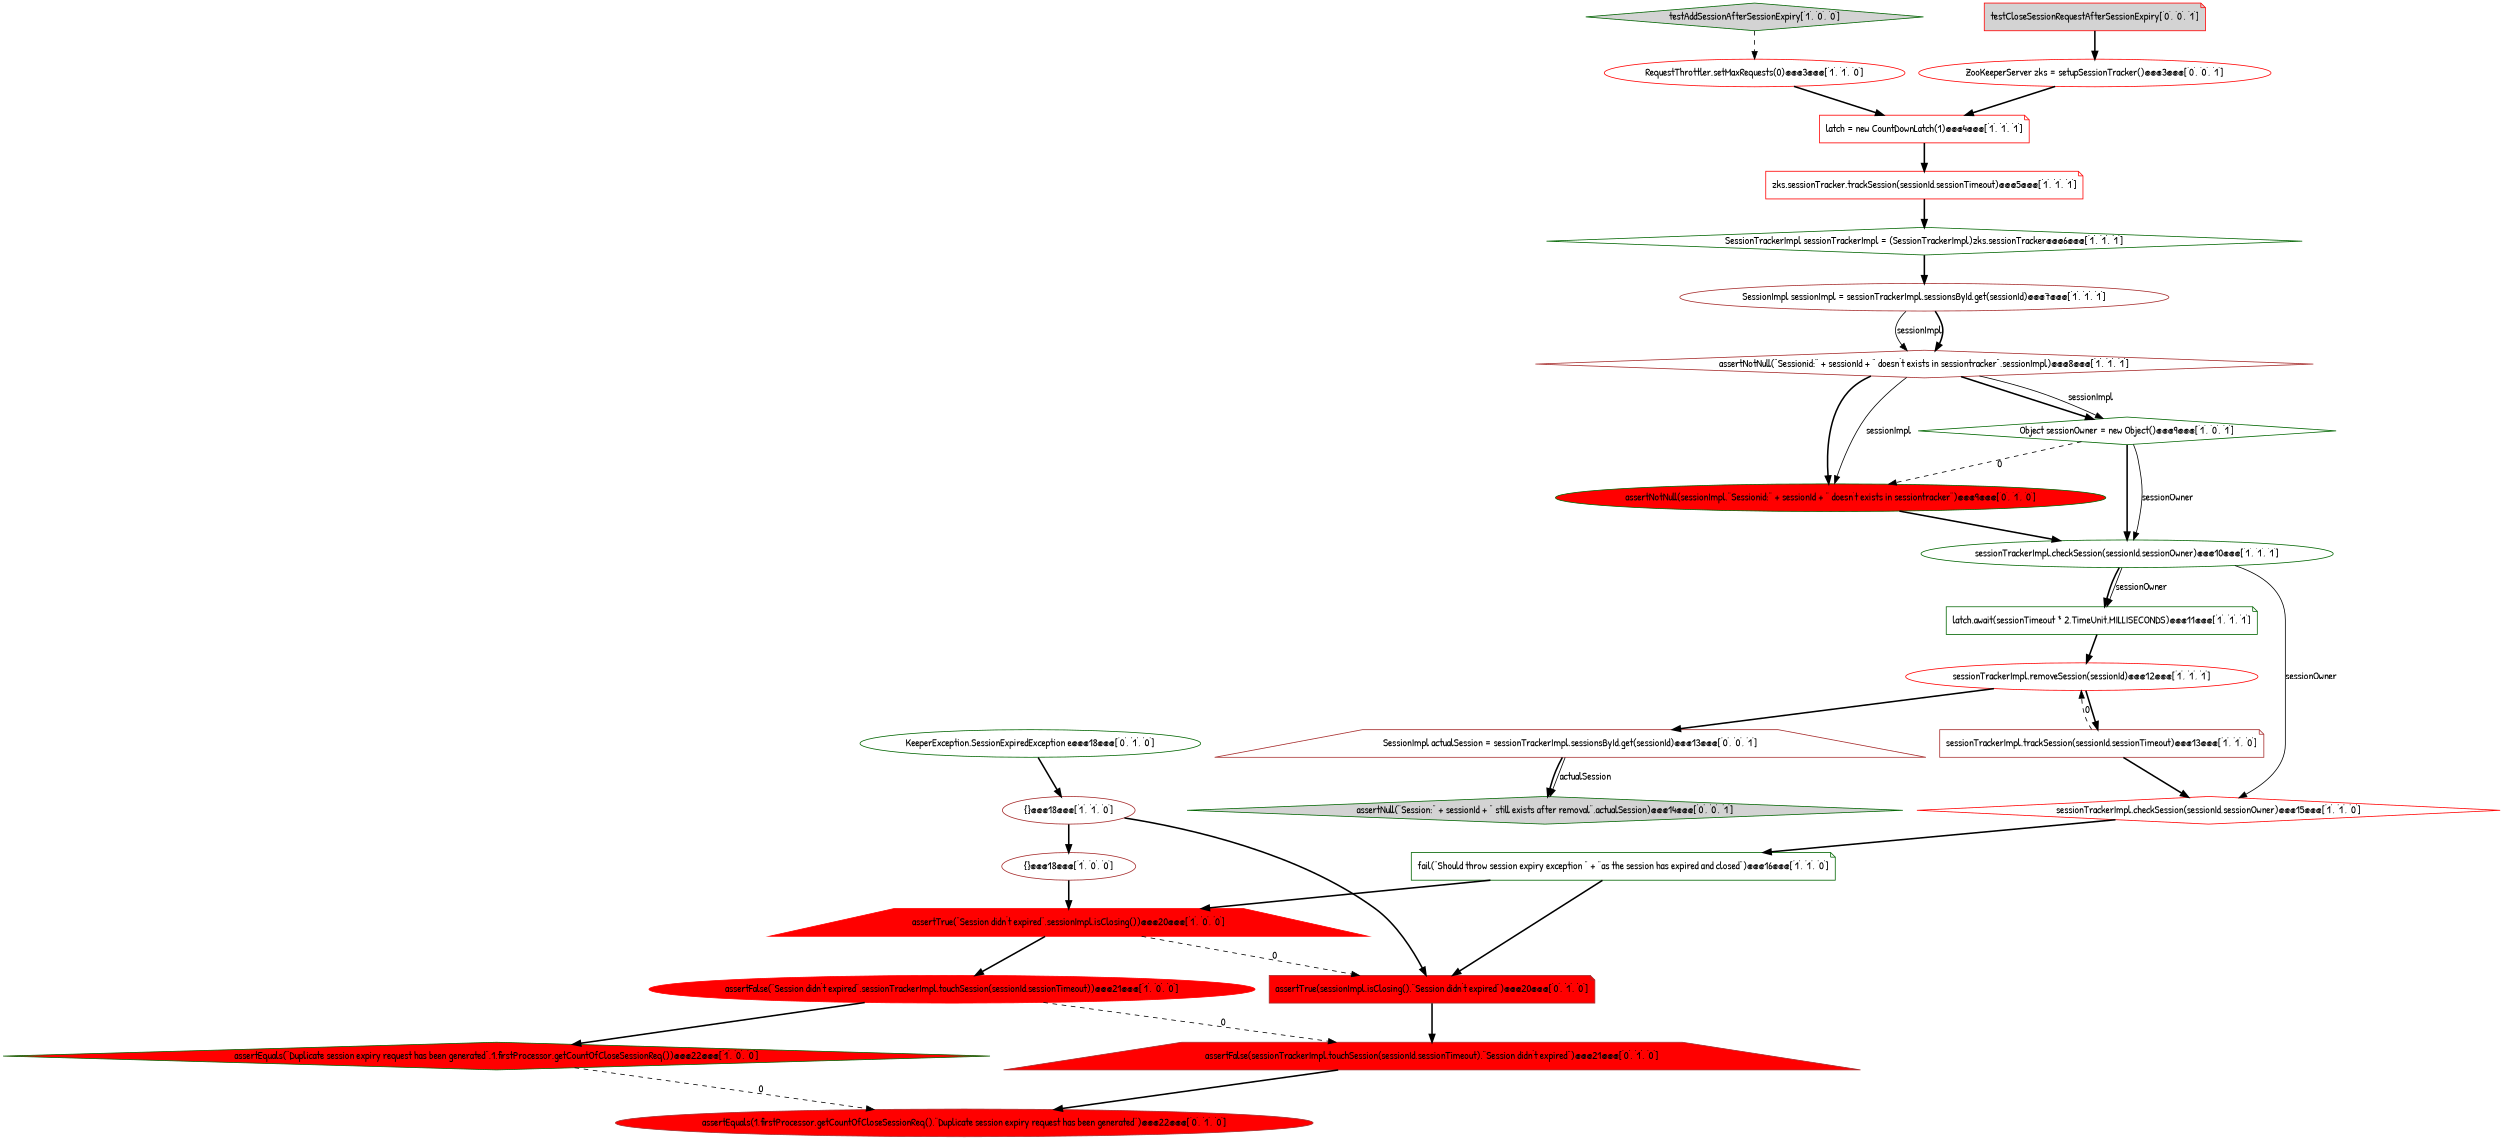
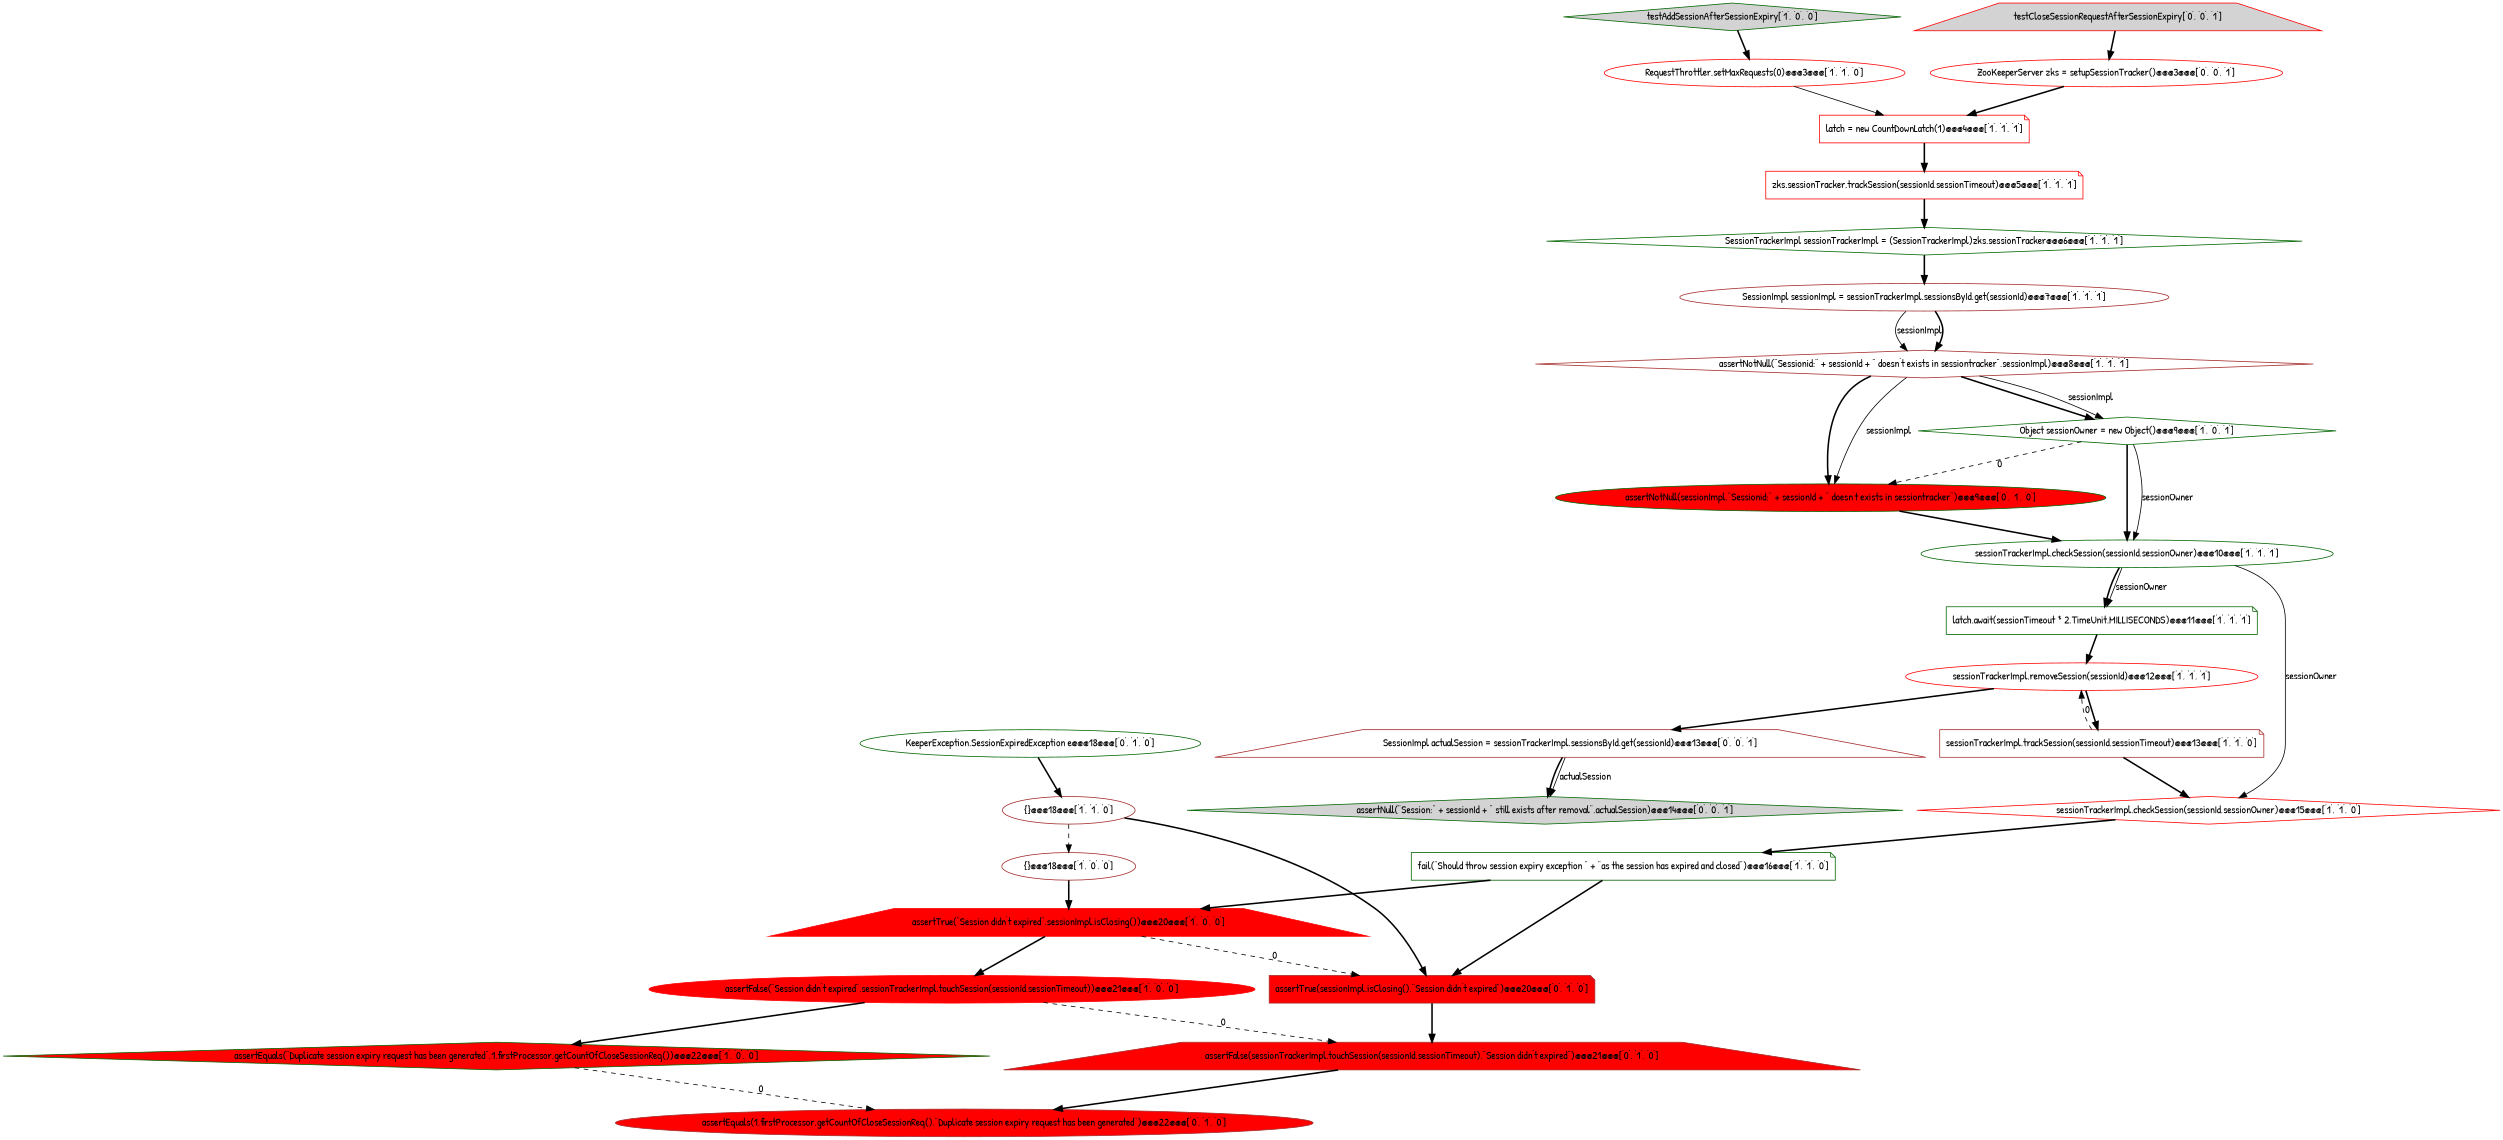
node "testCloseSessionRequestAfterSessionExpiry['0', '0', '1']": shape note -> trapezium
edge "testAddSessionAfterSessionExpiry['1', '0', '0']" -> "RequestThrottler.setMaxRequests(0)@@@3@@@['1', '1', '0']": style dashed -> bold
edge "RequestThrottler.setMaxRequests(0)@@@3@@@['1', '1', '0']" -> "latch = new CountDownLatch(1)@@@4@@@['1', '1', '1']": style bold -> solid
edge "{}@@@18@@@['1', '1', '0']" -> "{}@@@18@@@['1', '0', '0']": style bold -> dashed
